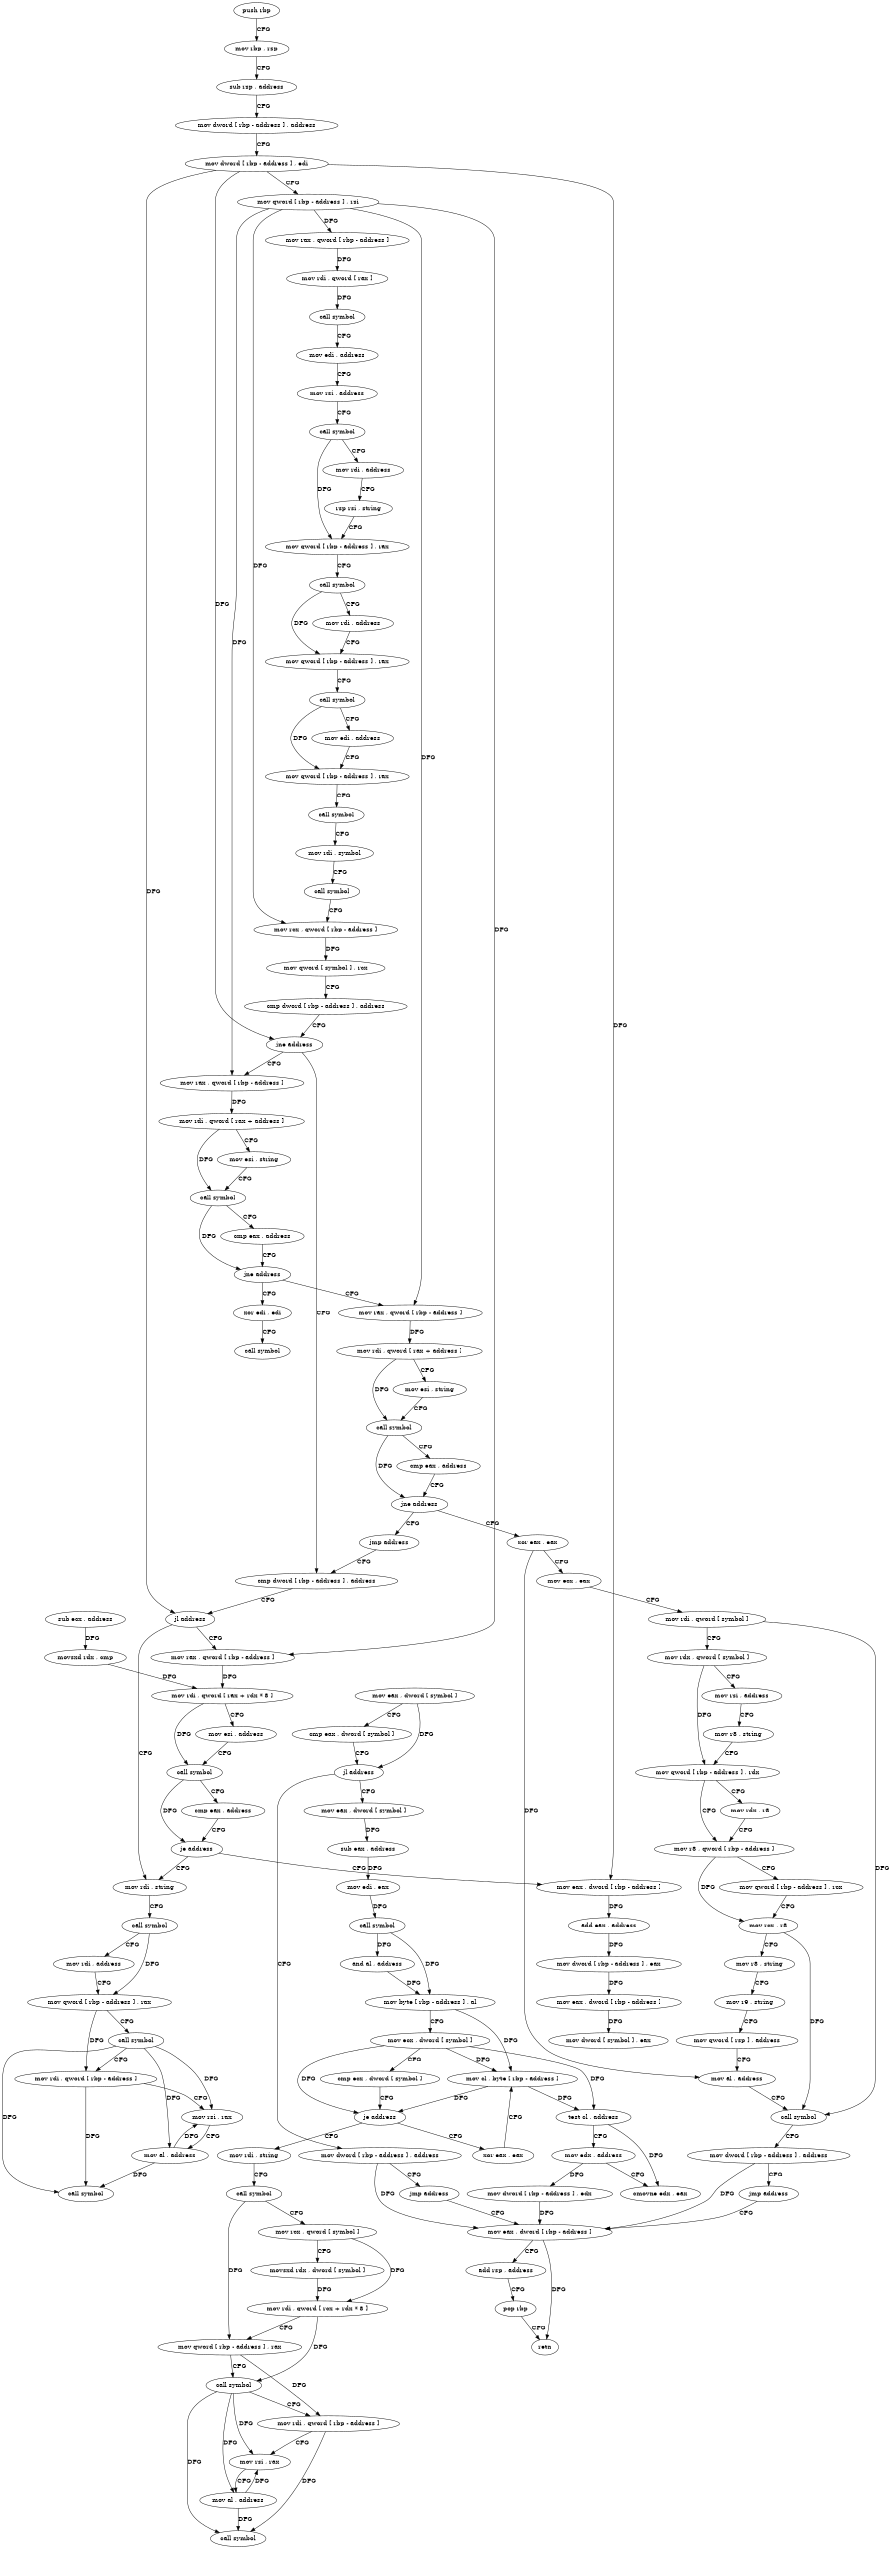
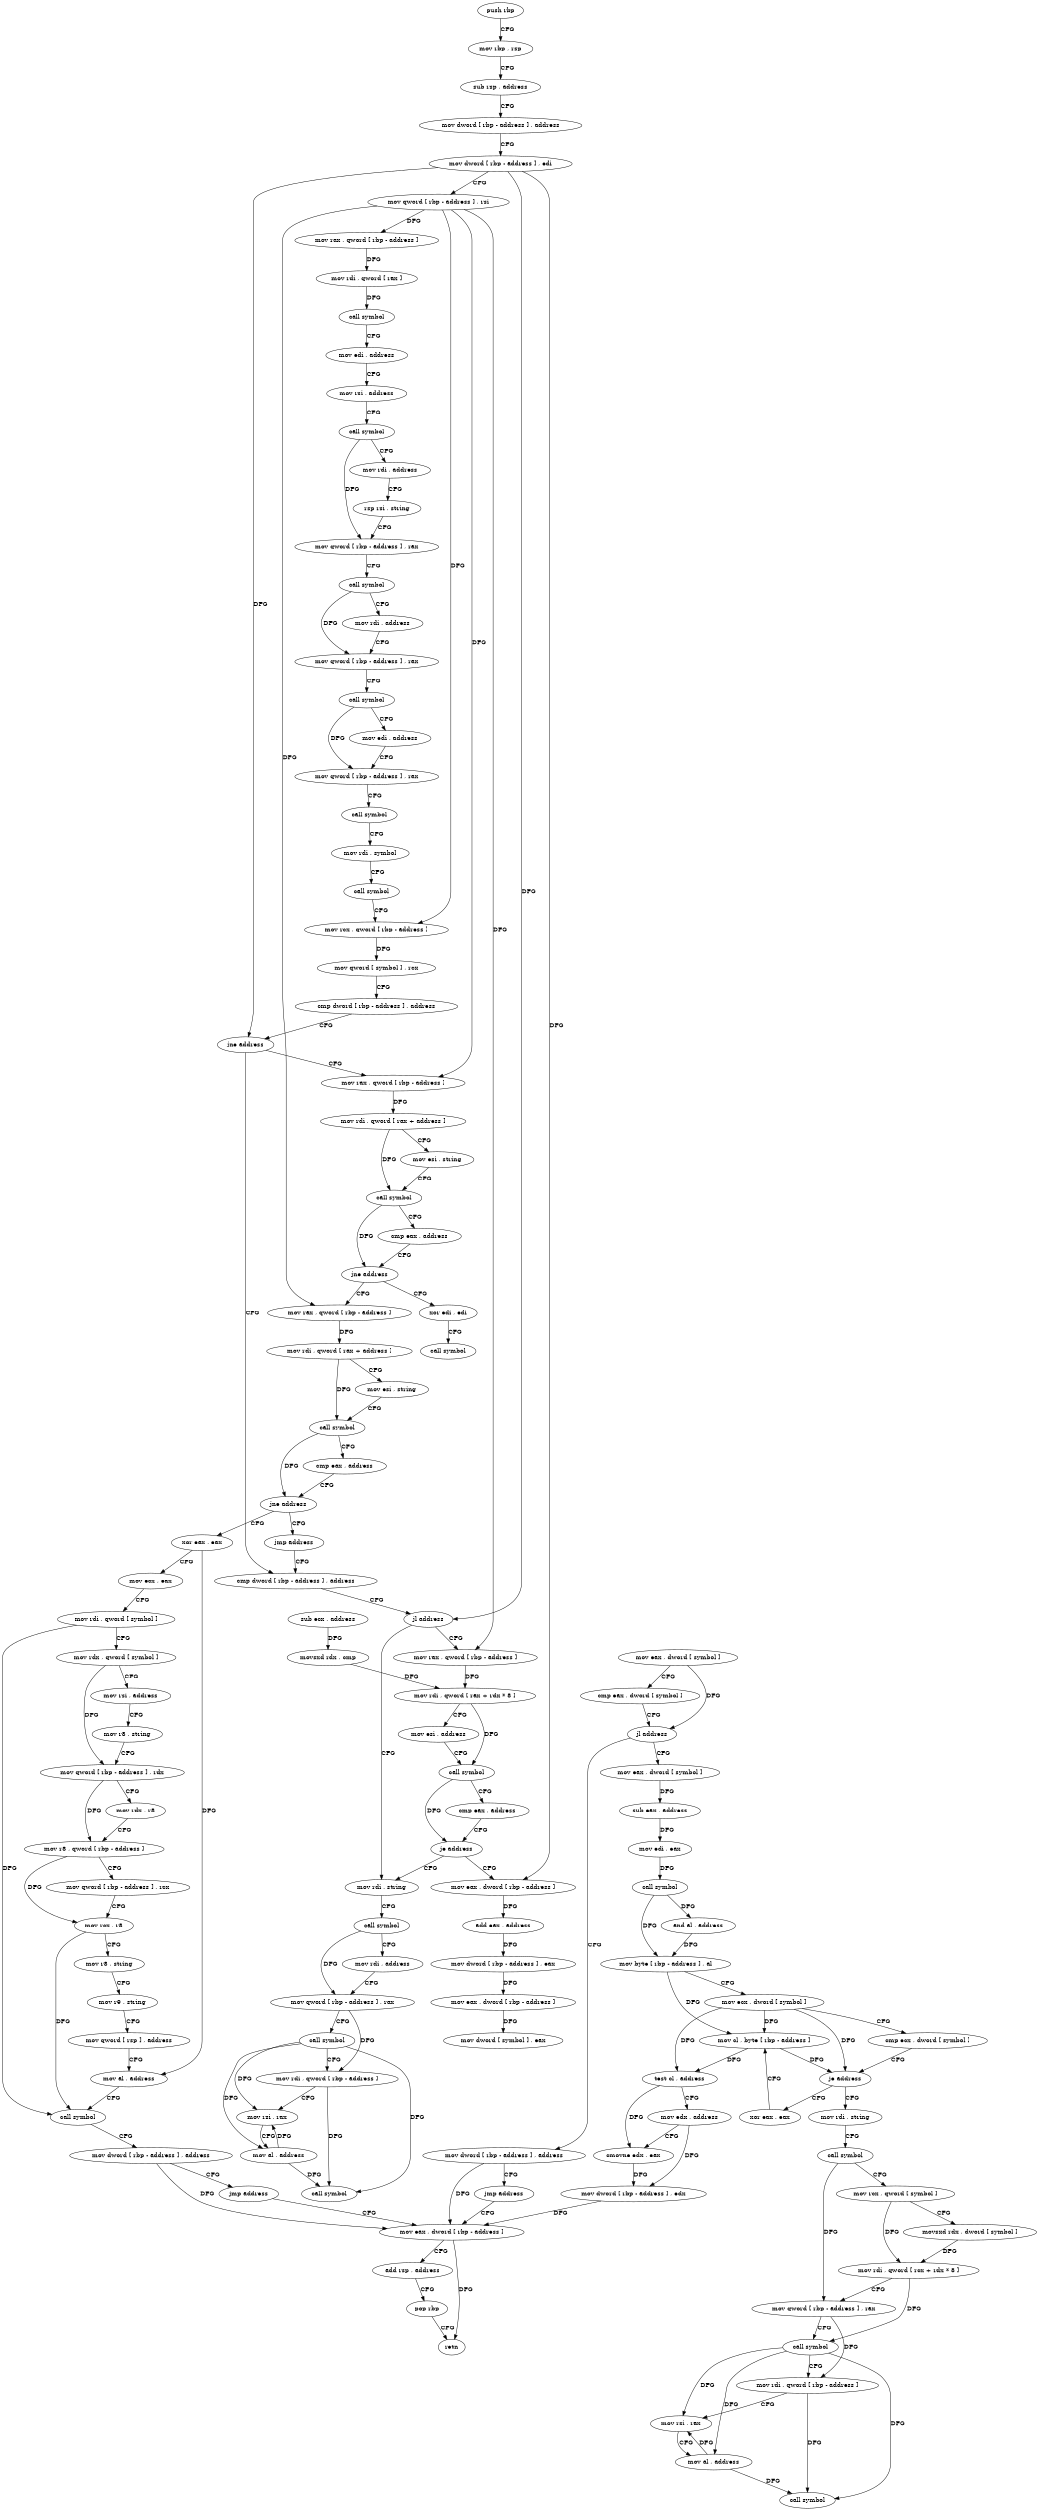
edge "mov qword [ rbp - address ] , rdx" -> "mov r8 , qword [ rbp - address ]": label "CFG" -> "DFG"
edge "cmovne edx , eax" -> "mov dword [ rbp - address ] , edx": added, label "DFG"
